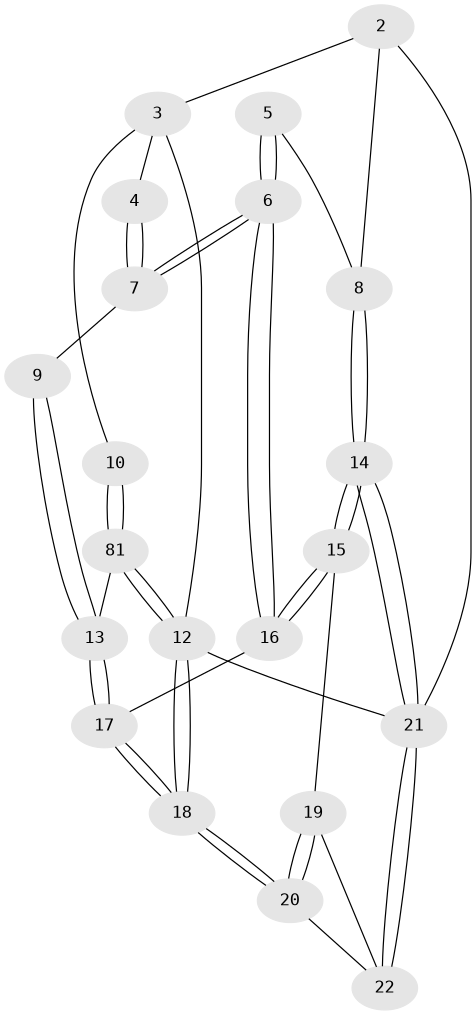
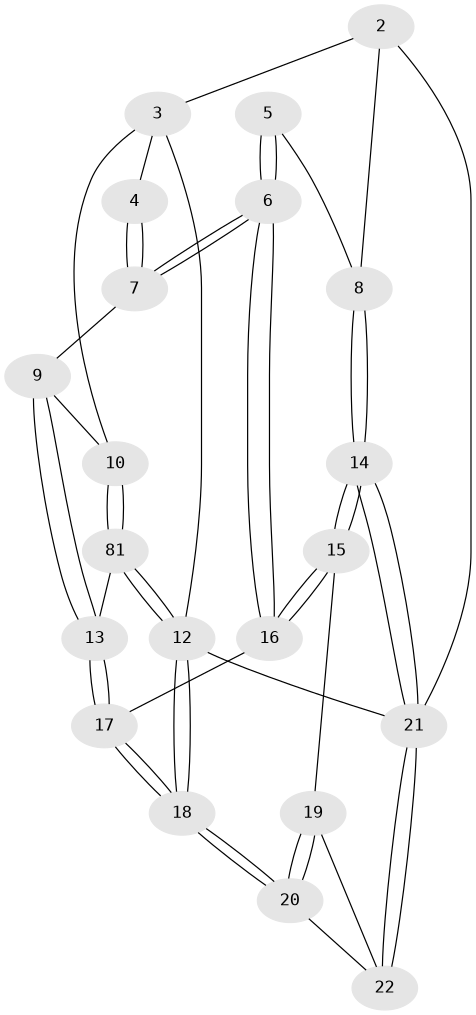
edge "9" -- "10": added
